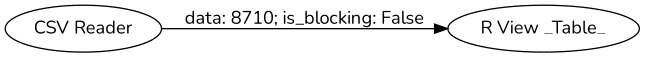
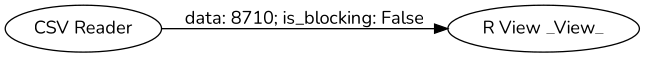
node "R View _Table_": label "R View _Table_" -> "R View _View_"
